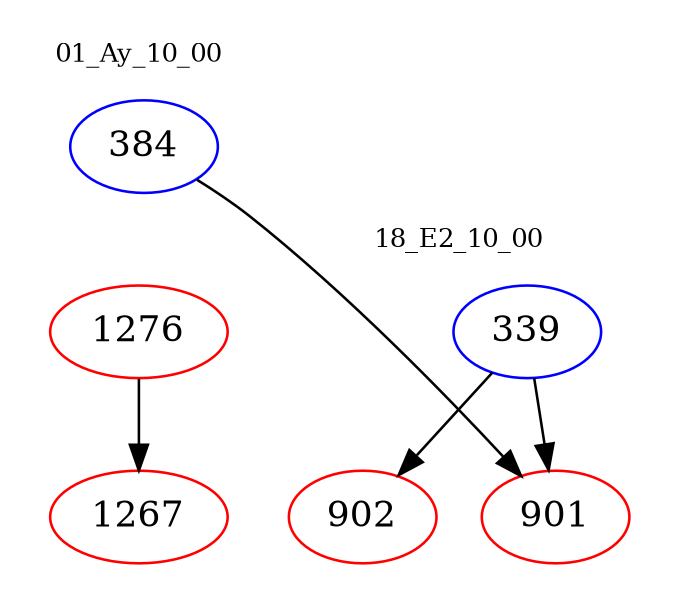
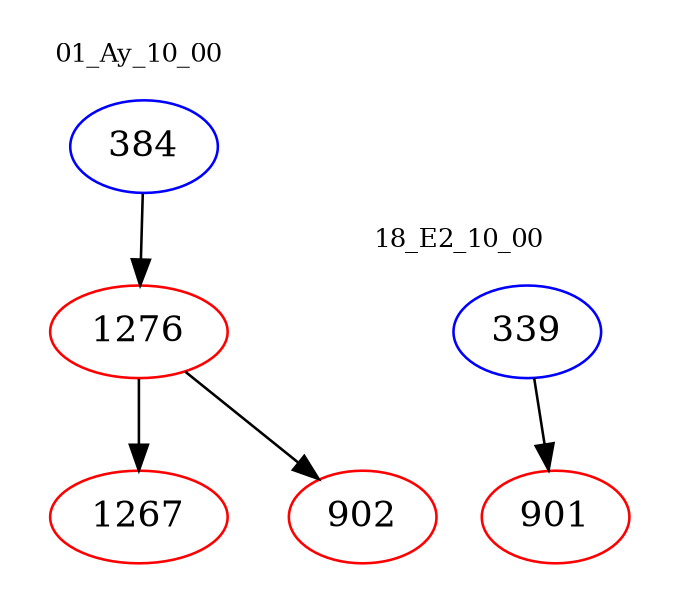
edge "384" -> "901": now "384" -> "1276"
edge "339" -> "902": now "1276" -> "902"
